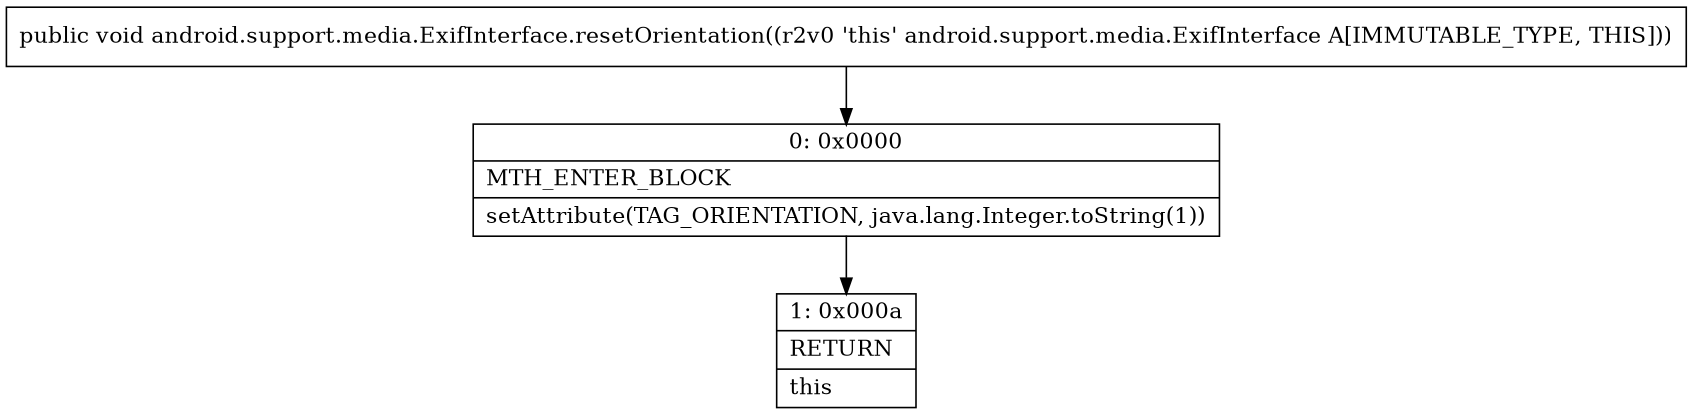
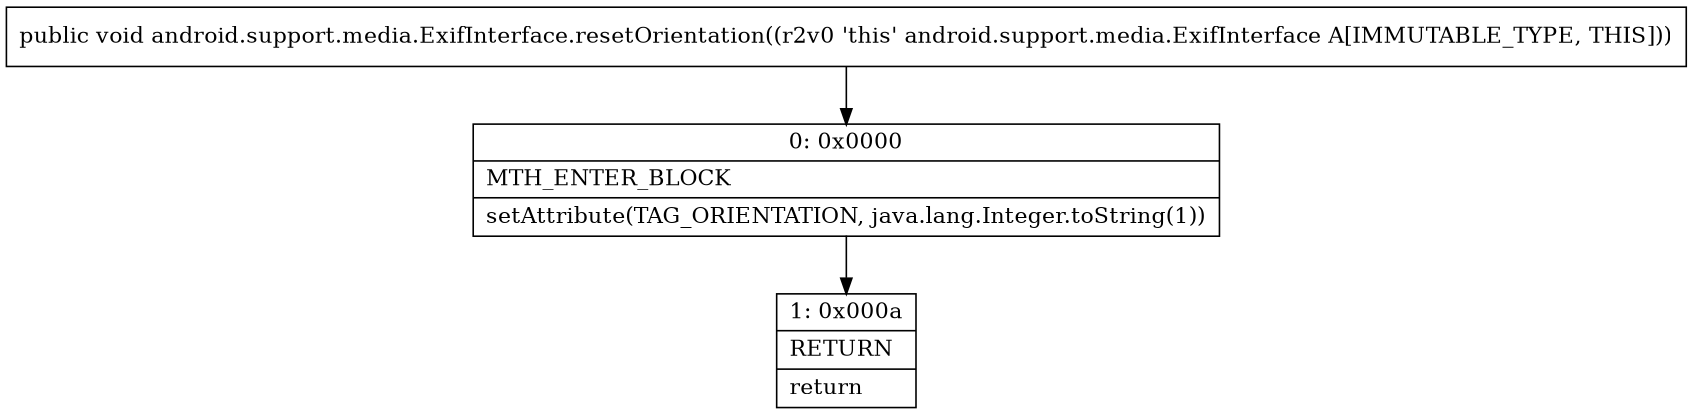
node "1: 0x000a": text "this" -> "return"
